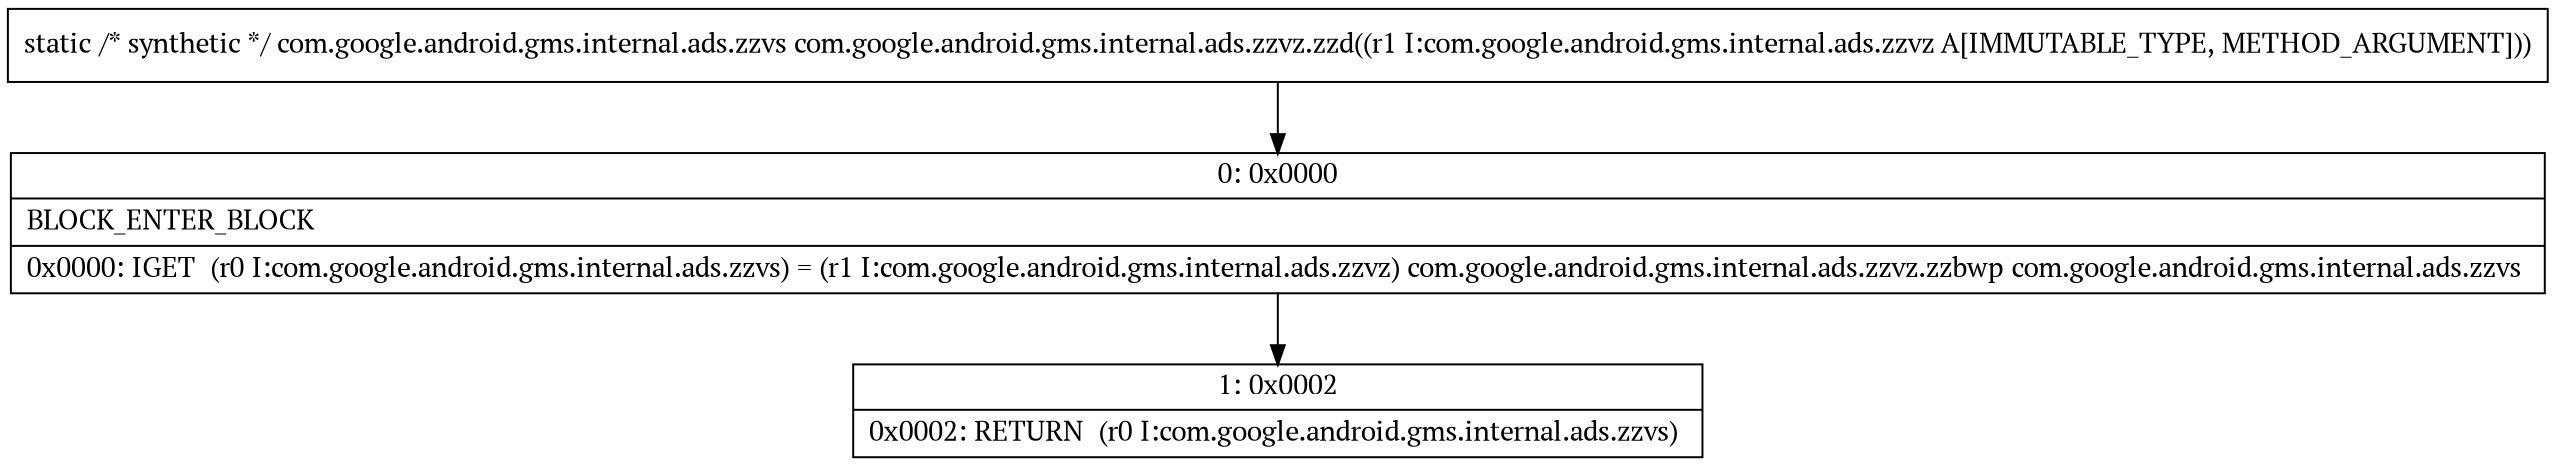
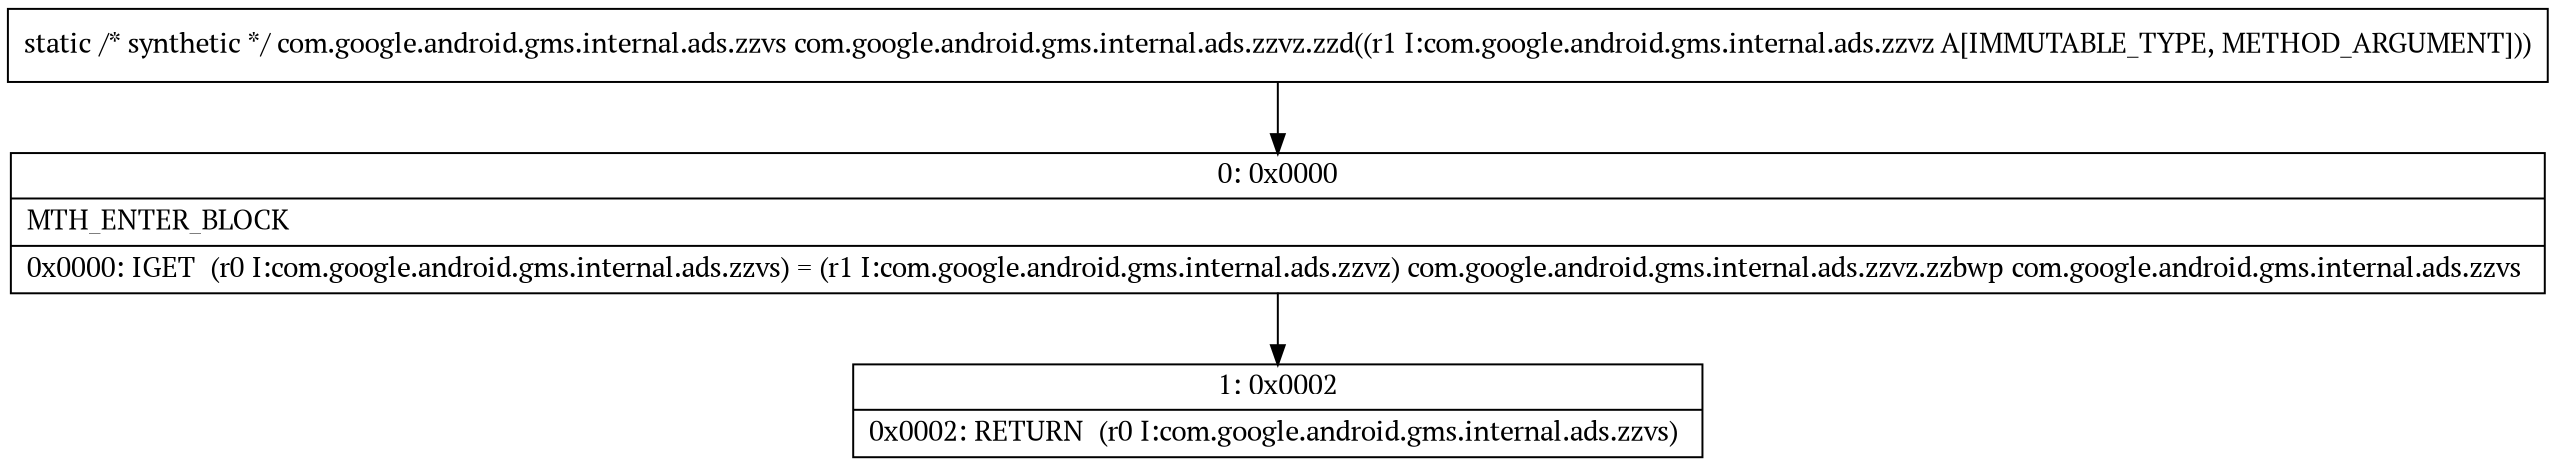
node "0: 0x0000": text "BLOCK_ENTER_BLOCK" -> "MTH_ENTER_BLOCK"
